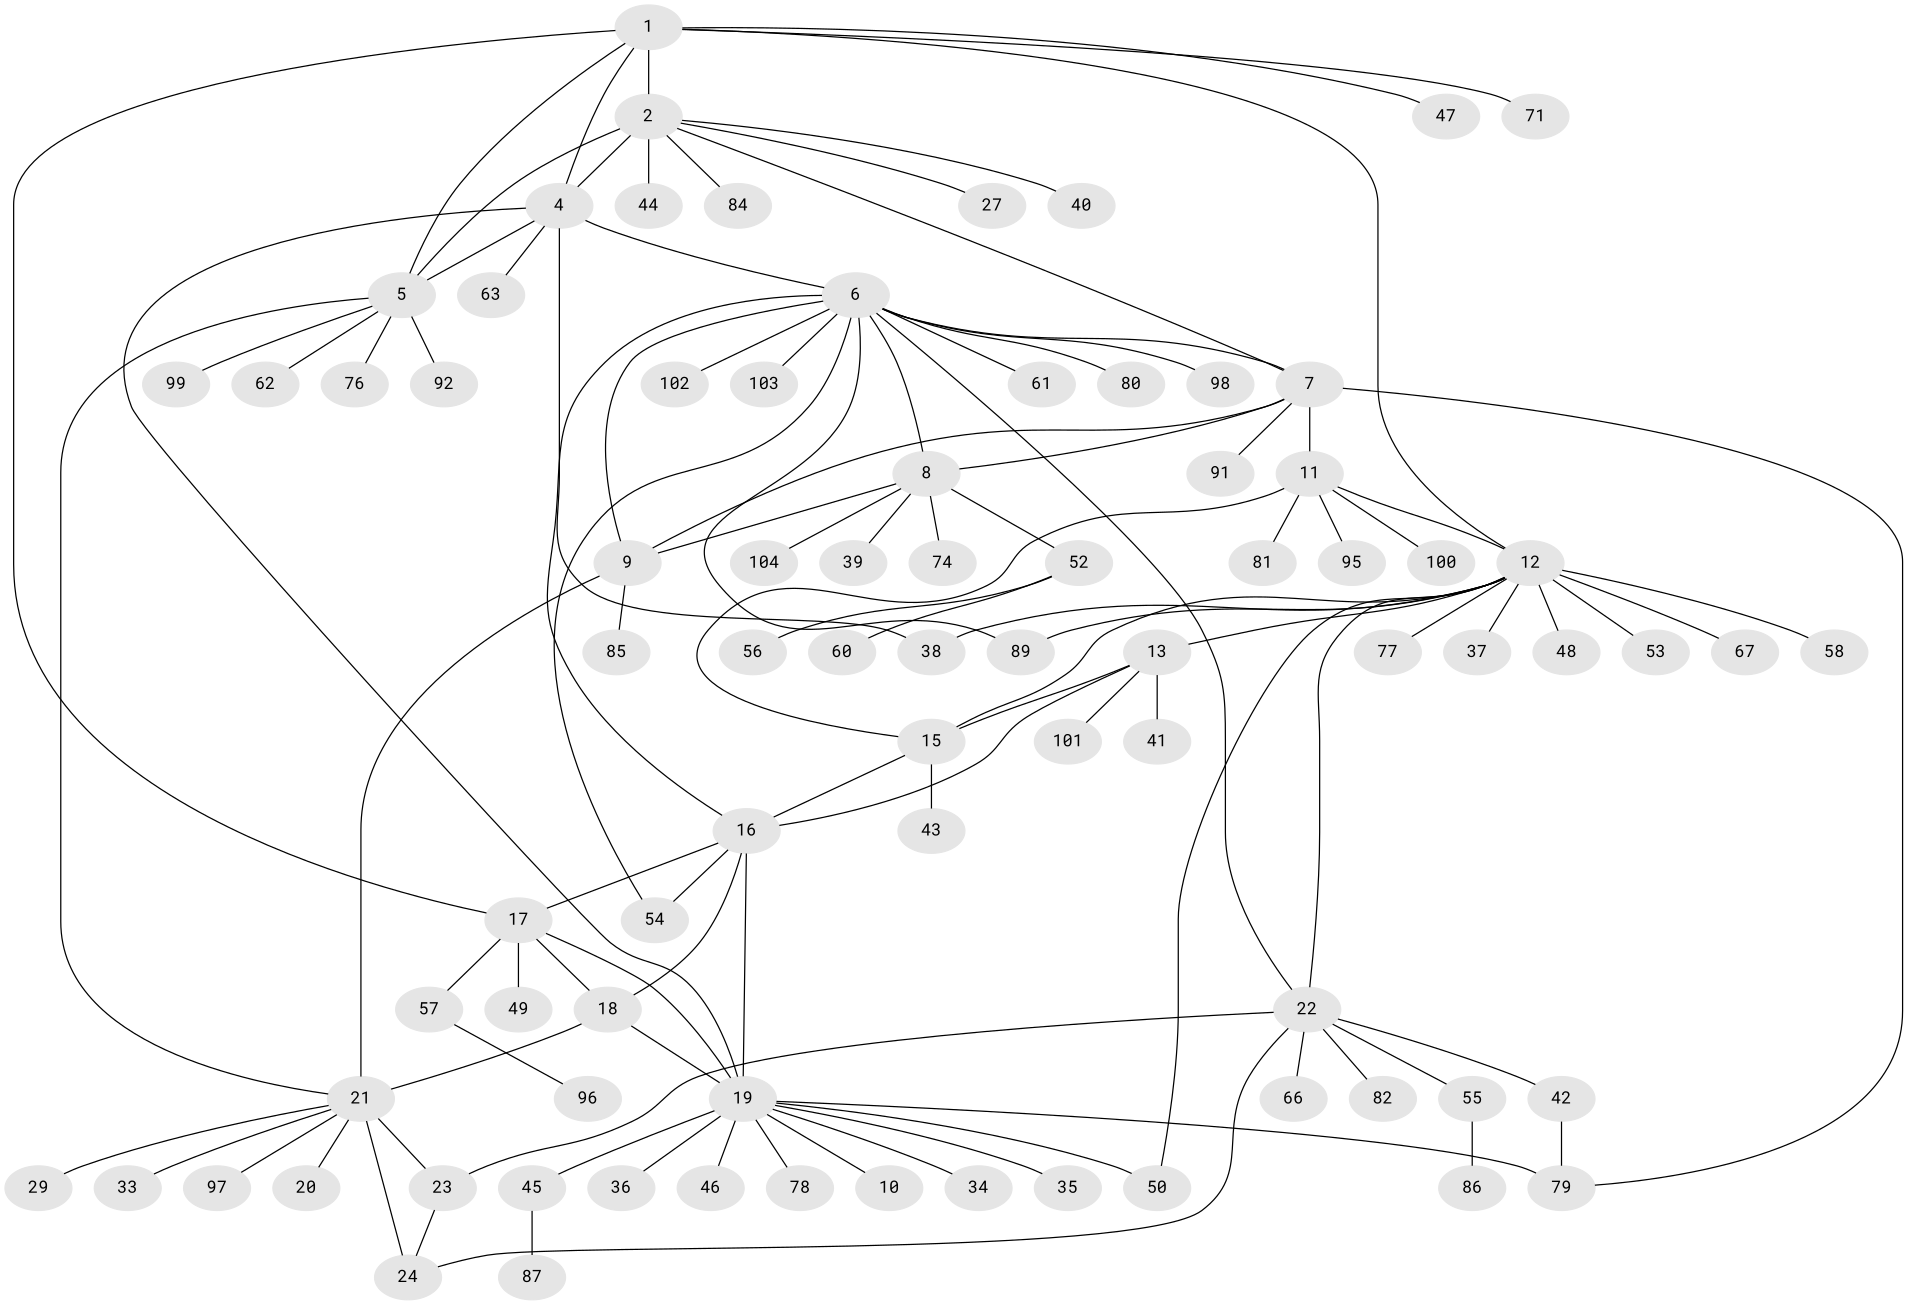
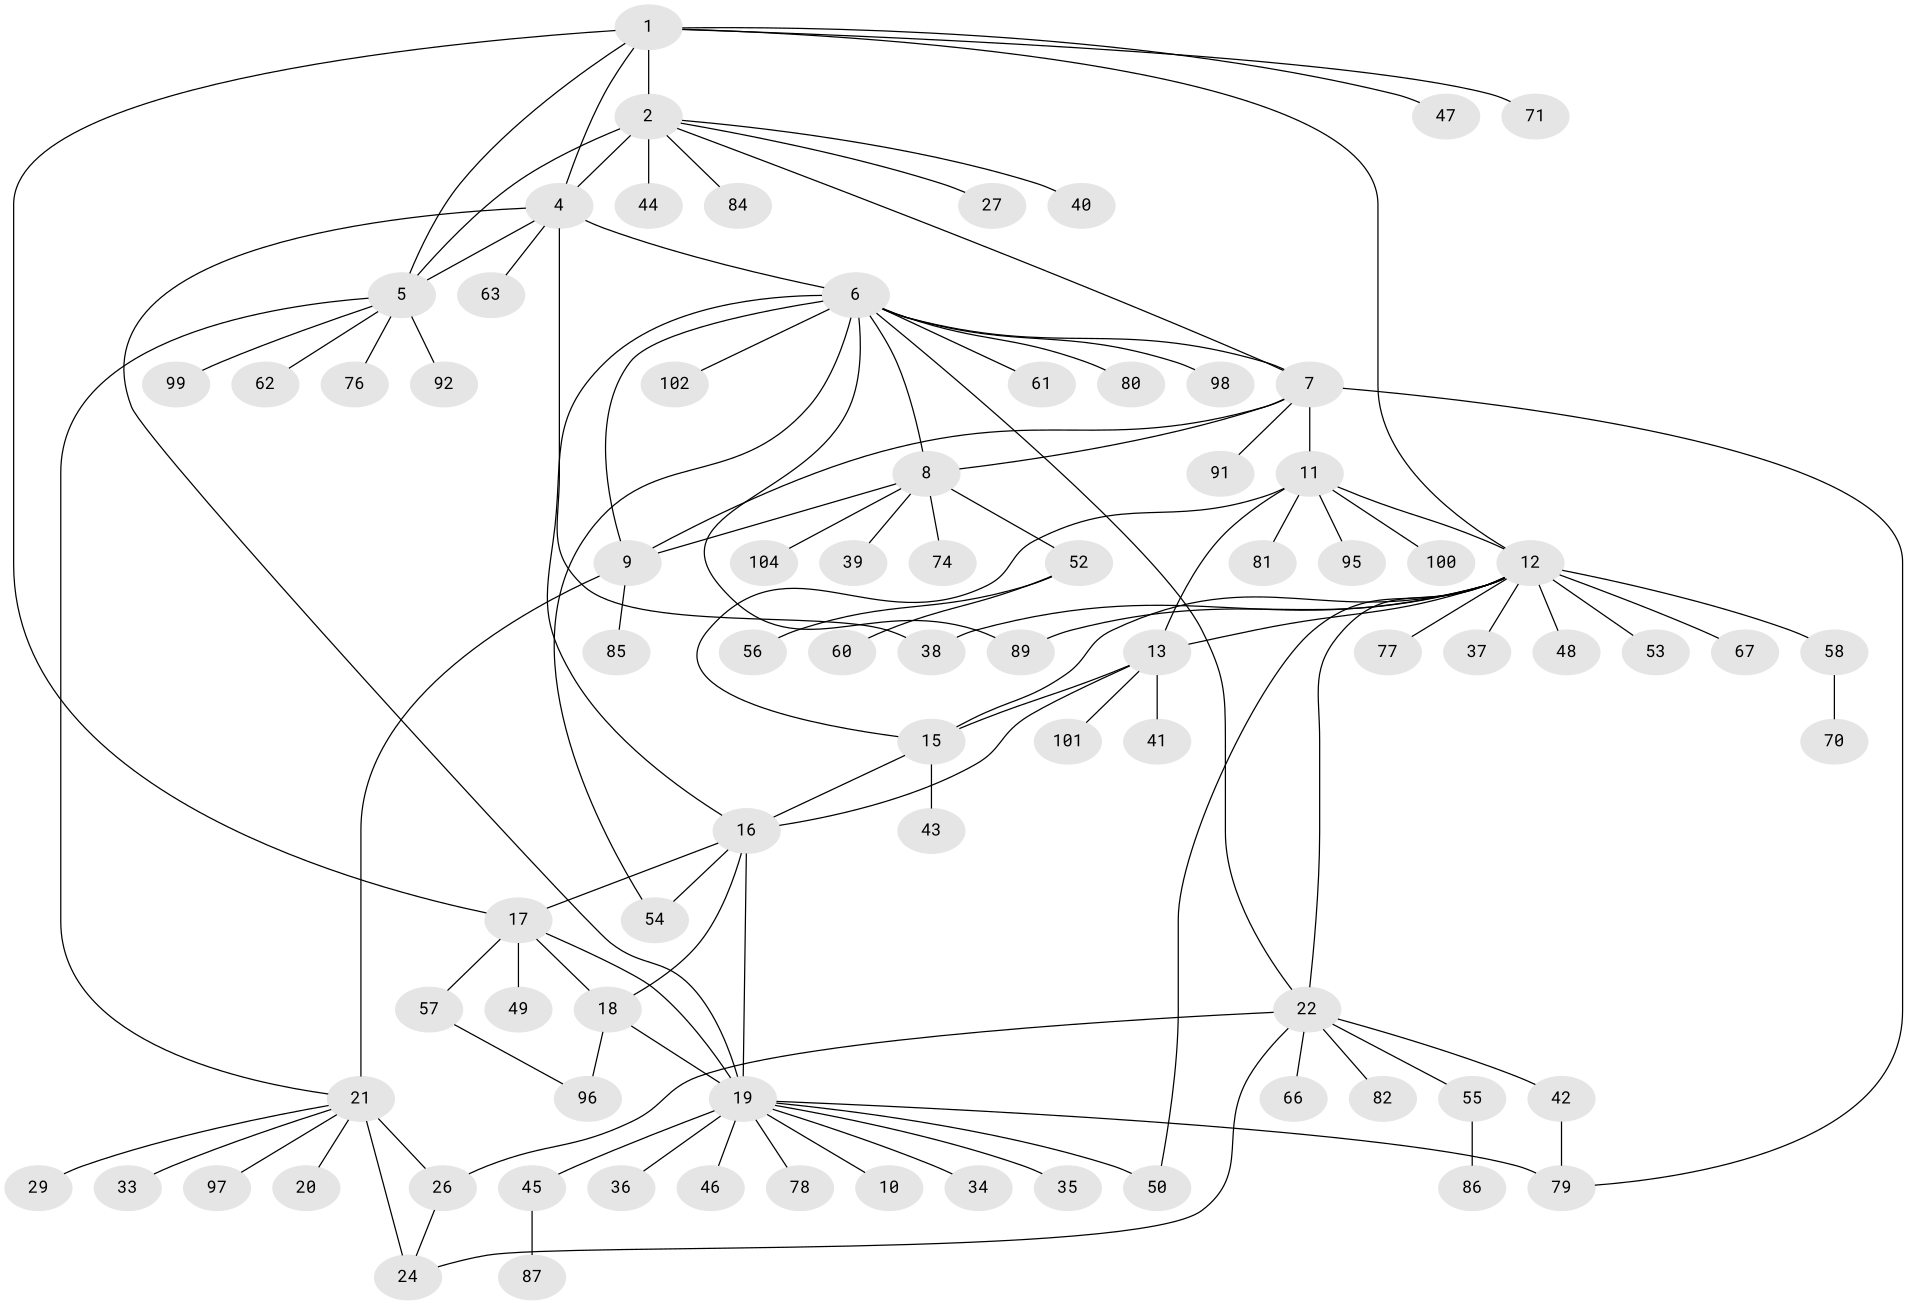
node "103": removed
edge "11" -- "13": added
node "70": added
edge "18" -- "21": now "18" -- "96"
node "23": label "23" -> "26"
